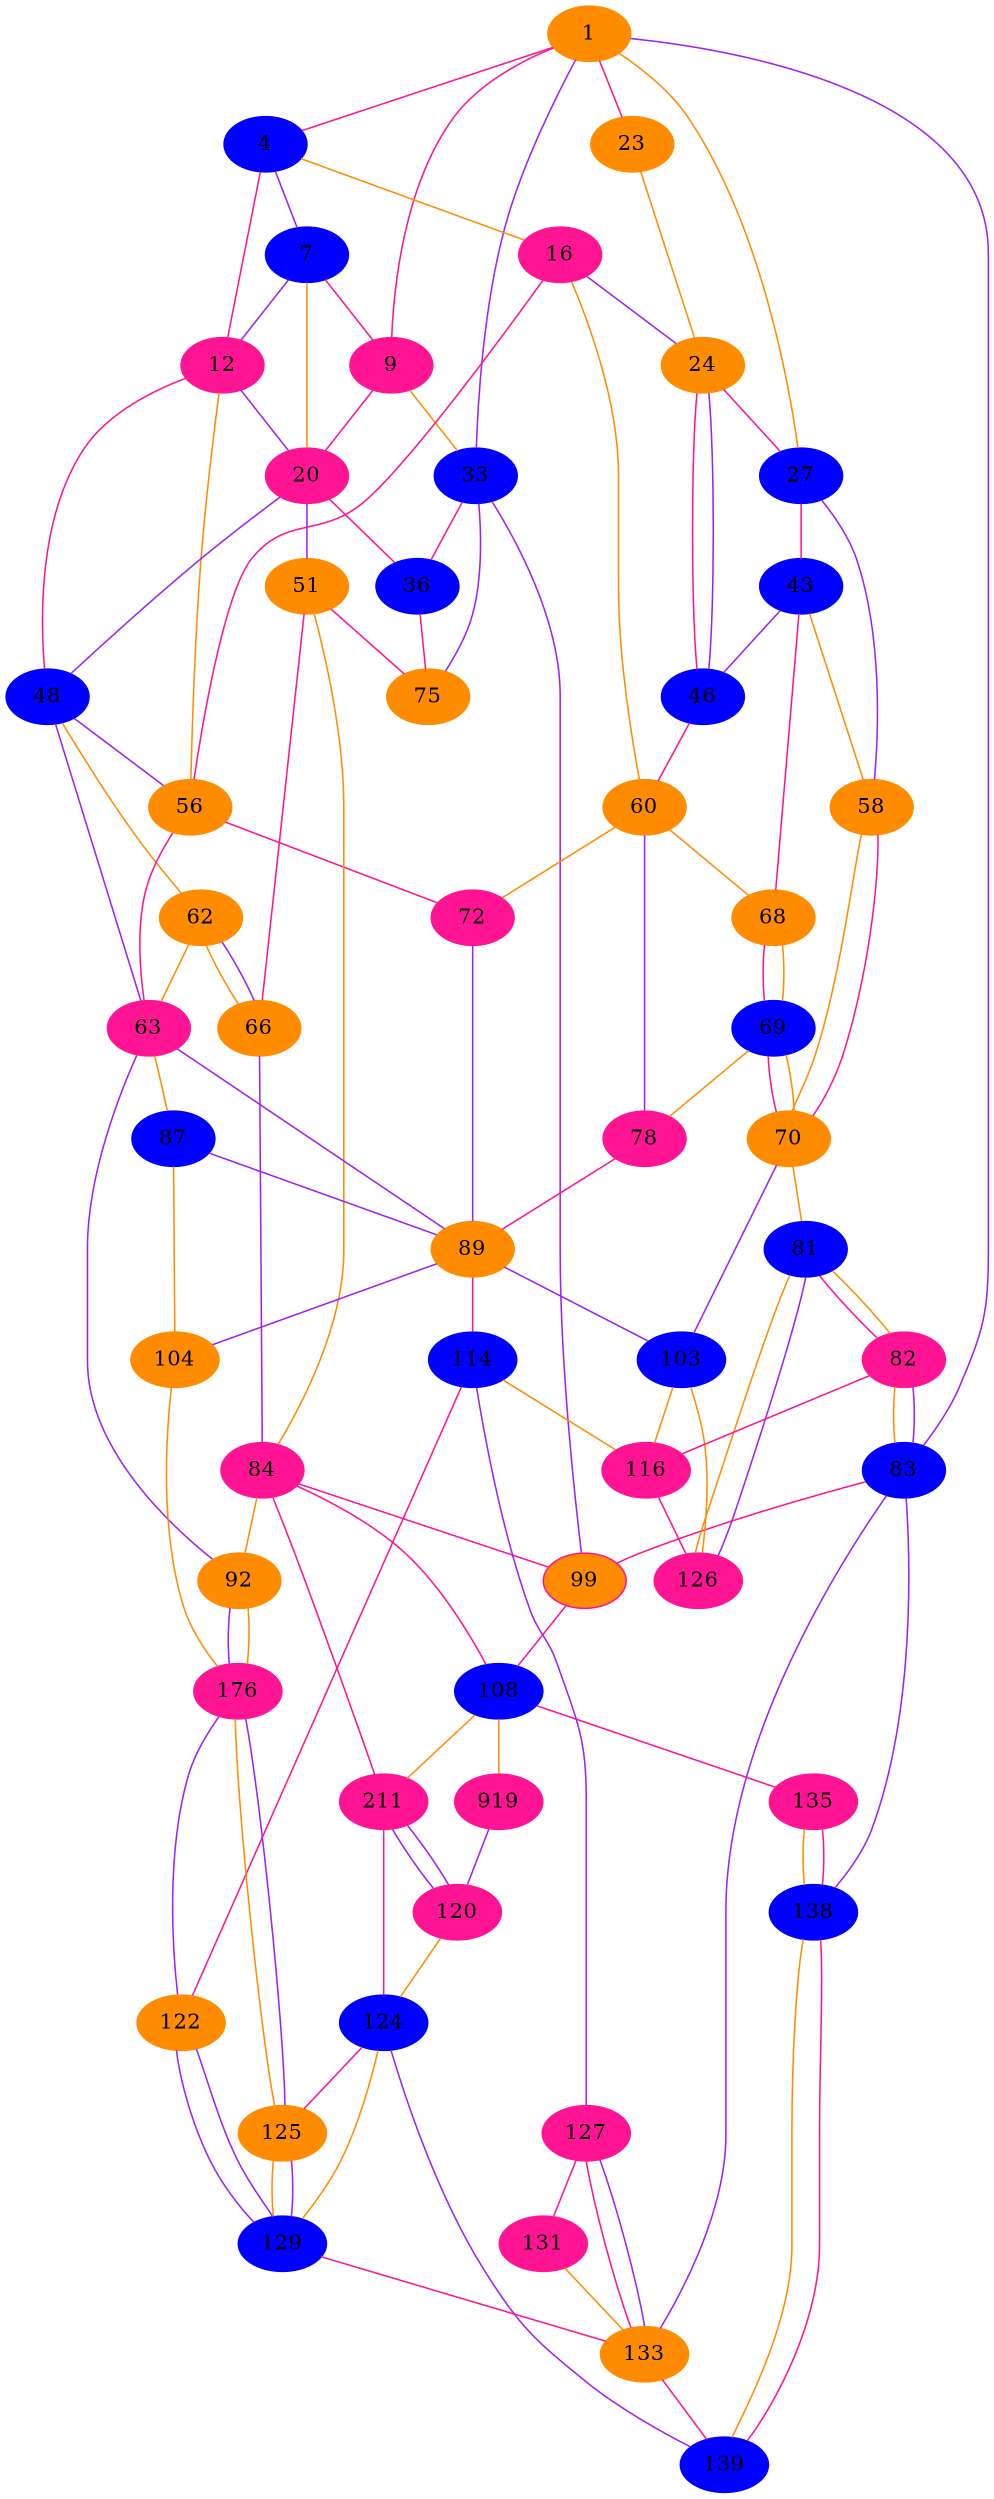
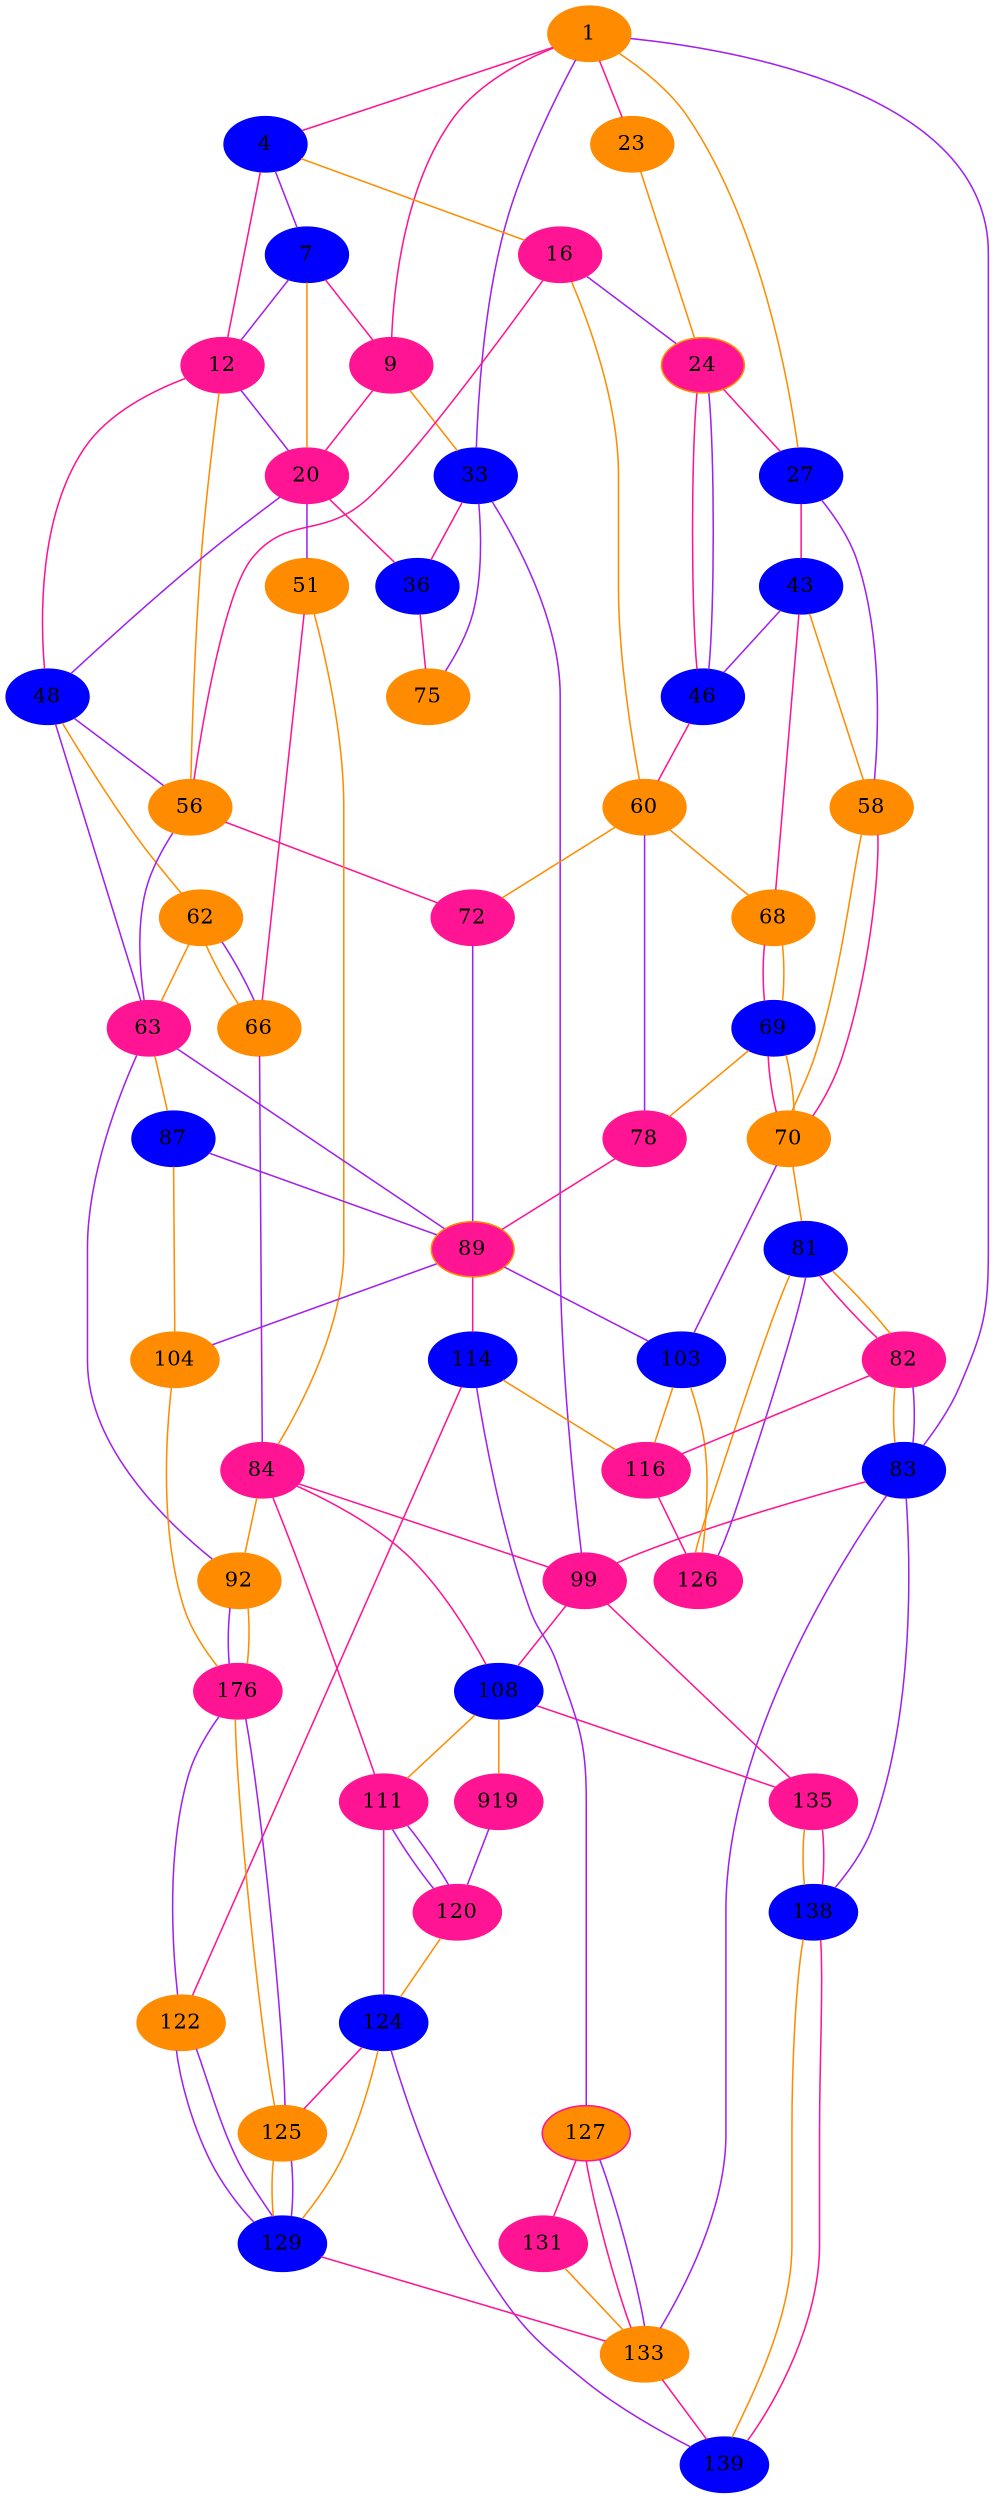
node "24": fillcolor darkorange -> deeppink
edge "51" -- "75": removed
edge "56" -- "63": color deeppink -> purple
node "89": fillcolor darkorange -> deeppink
node "99": fillcolor darkorange -> deeppink
edge "99" -- "135": added
node "211": label "211" -> "111"
node "127": fillcolor deeppink -> darkorange
